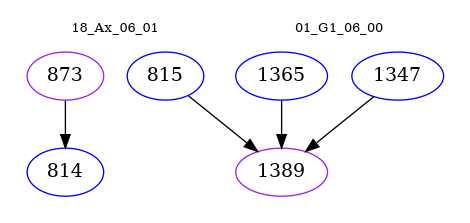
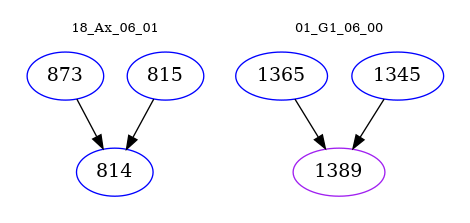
node "873": color purple -> blue
node "1347": label "1347" -> "1345"
edge "815" -> "1389": now "815" -> "814"
